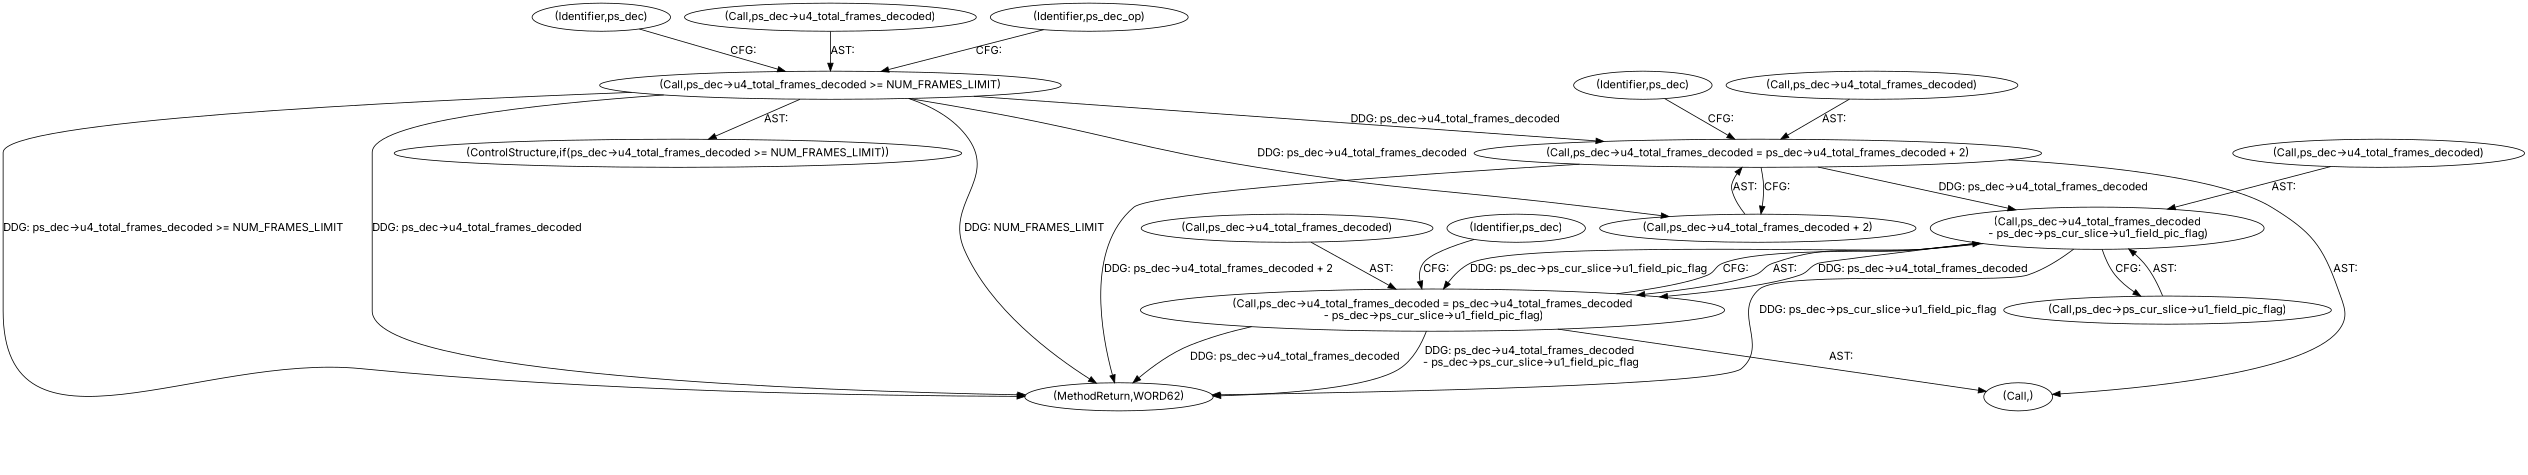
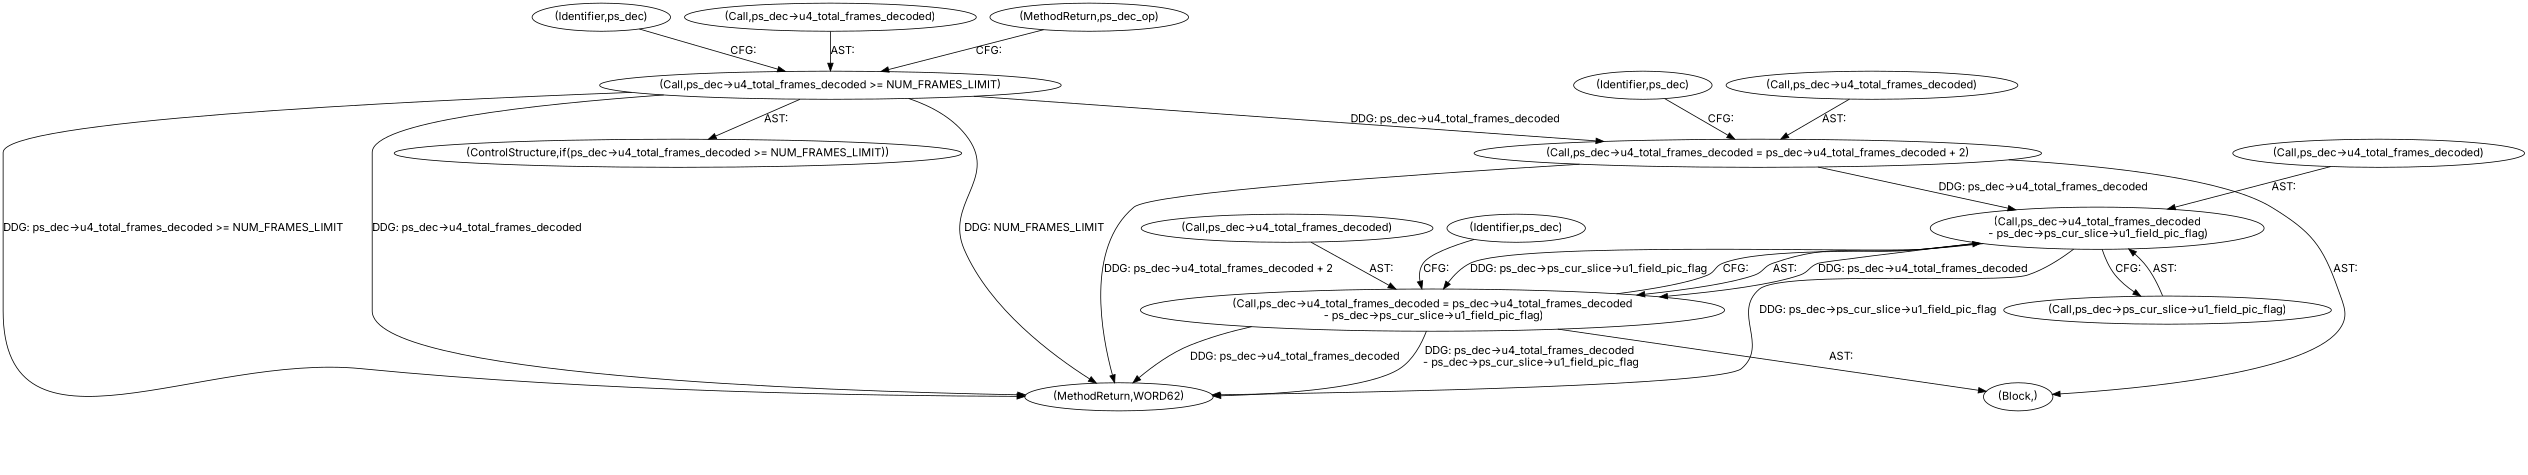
node "(Identifier,ps_dec_op)": label "(Identifier,ps_dec_op)" -> "(MethodReturn,ps_dec_op)"
node "(Call,ps_dec->u4_total_frames_decoded + 2)": removed
node "(Call,)": label "(Call,)" -> "(Block,)"
